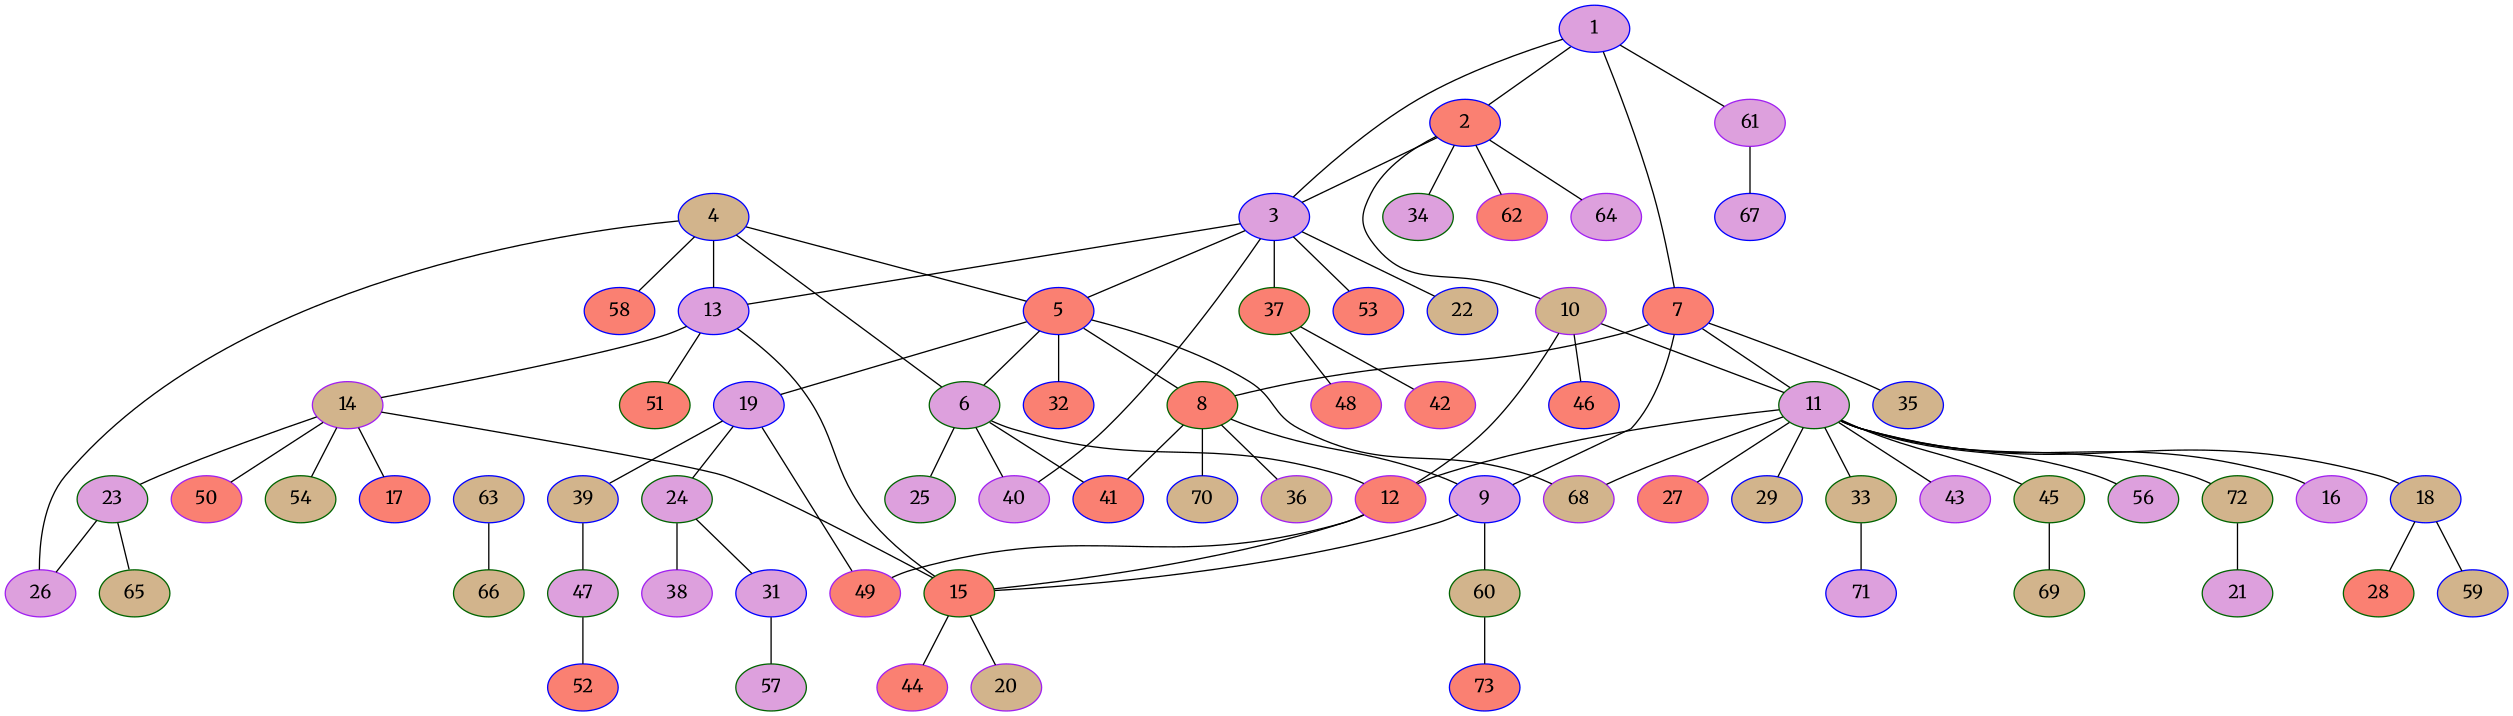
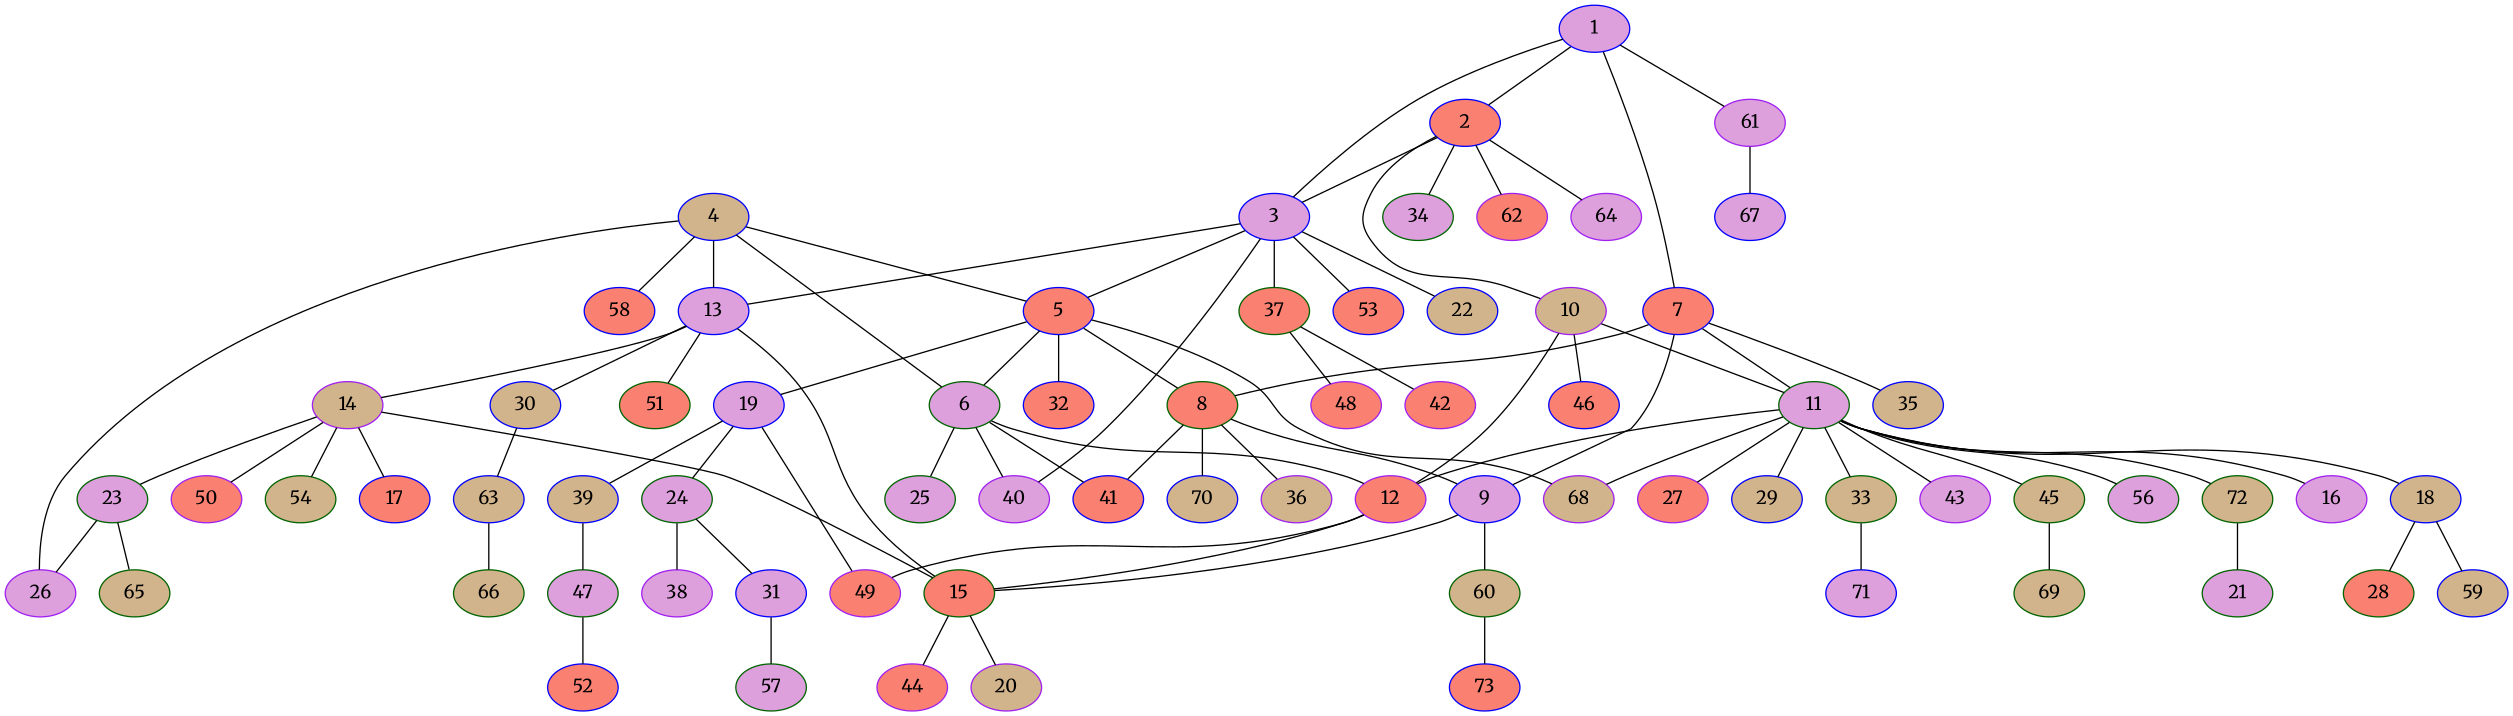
node "30": added
